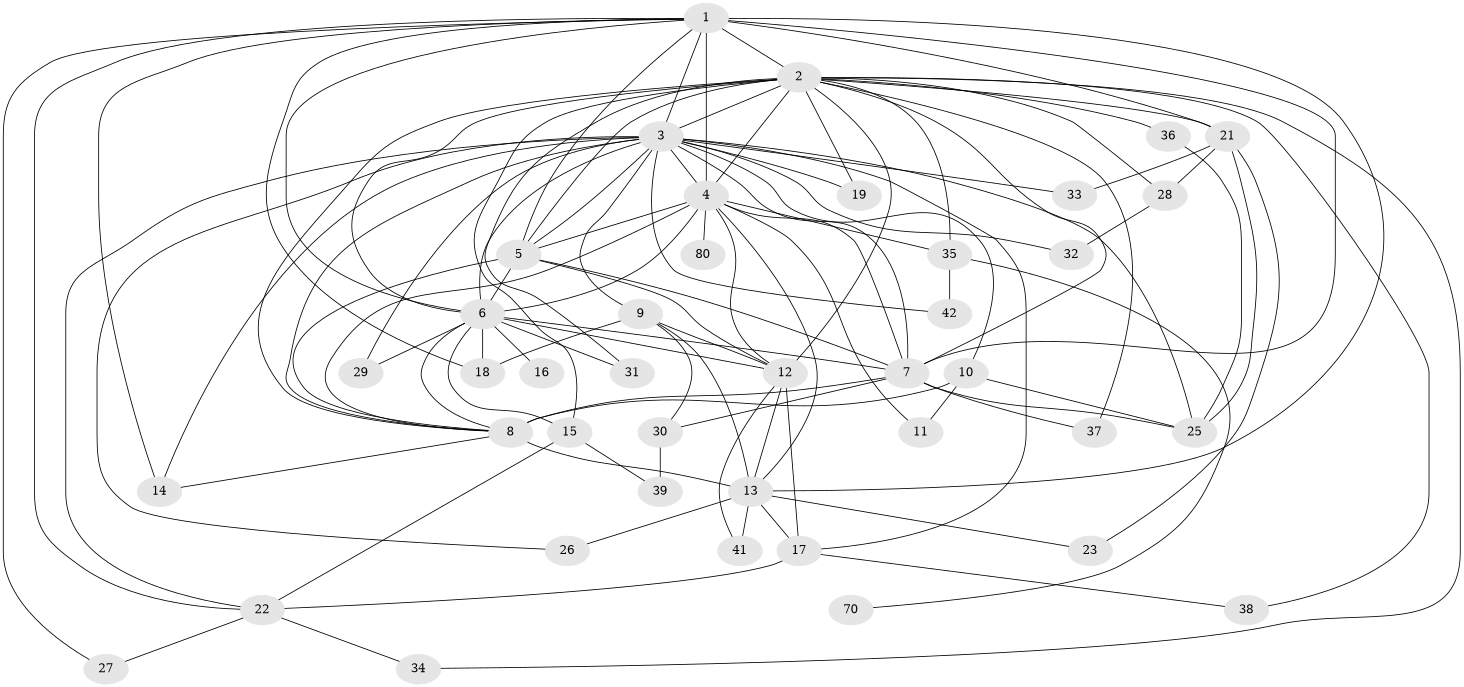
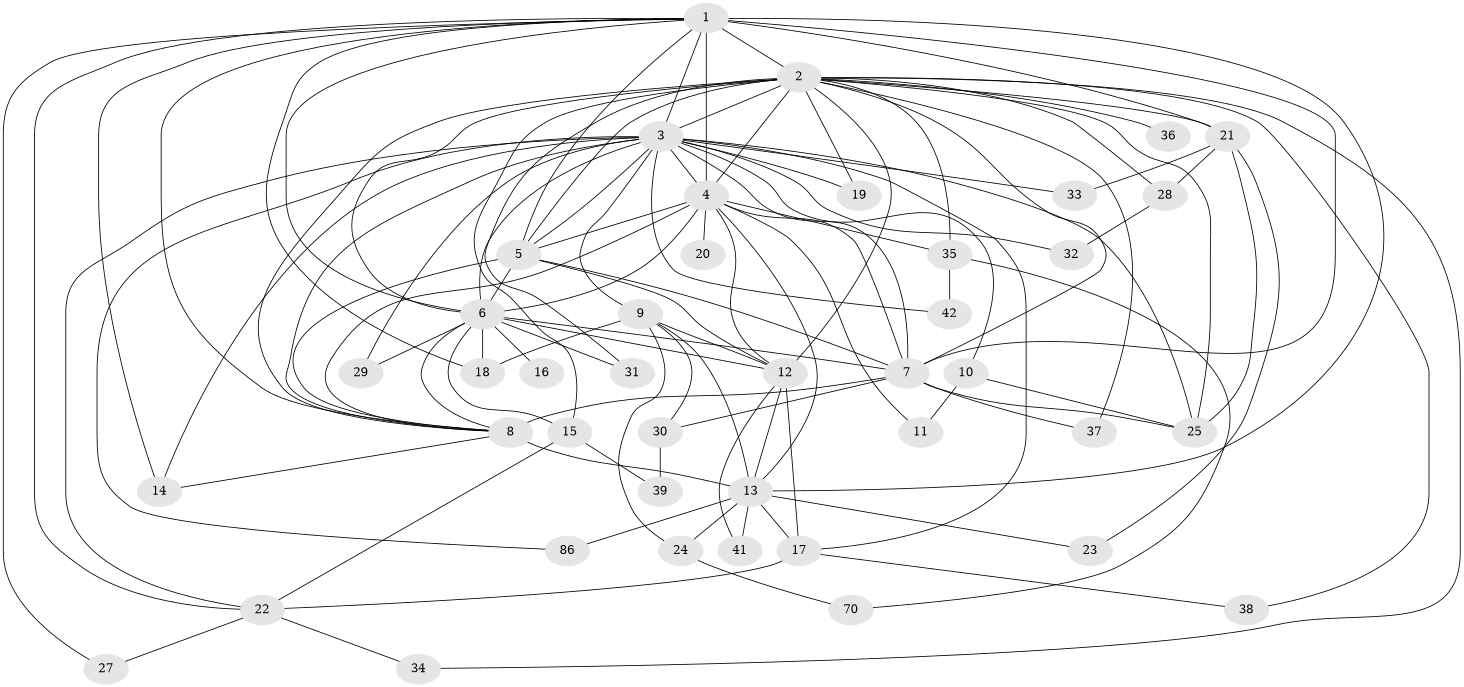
node "80": label "80" -> "20"
edge "36" -- "25": now "2" -- "25"
edge "10" -- "8": now "1" -- "8"
node "26": label "26" -> "86"
node "24": added
